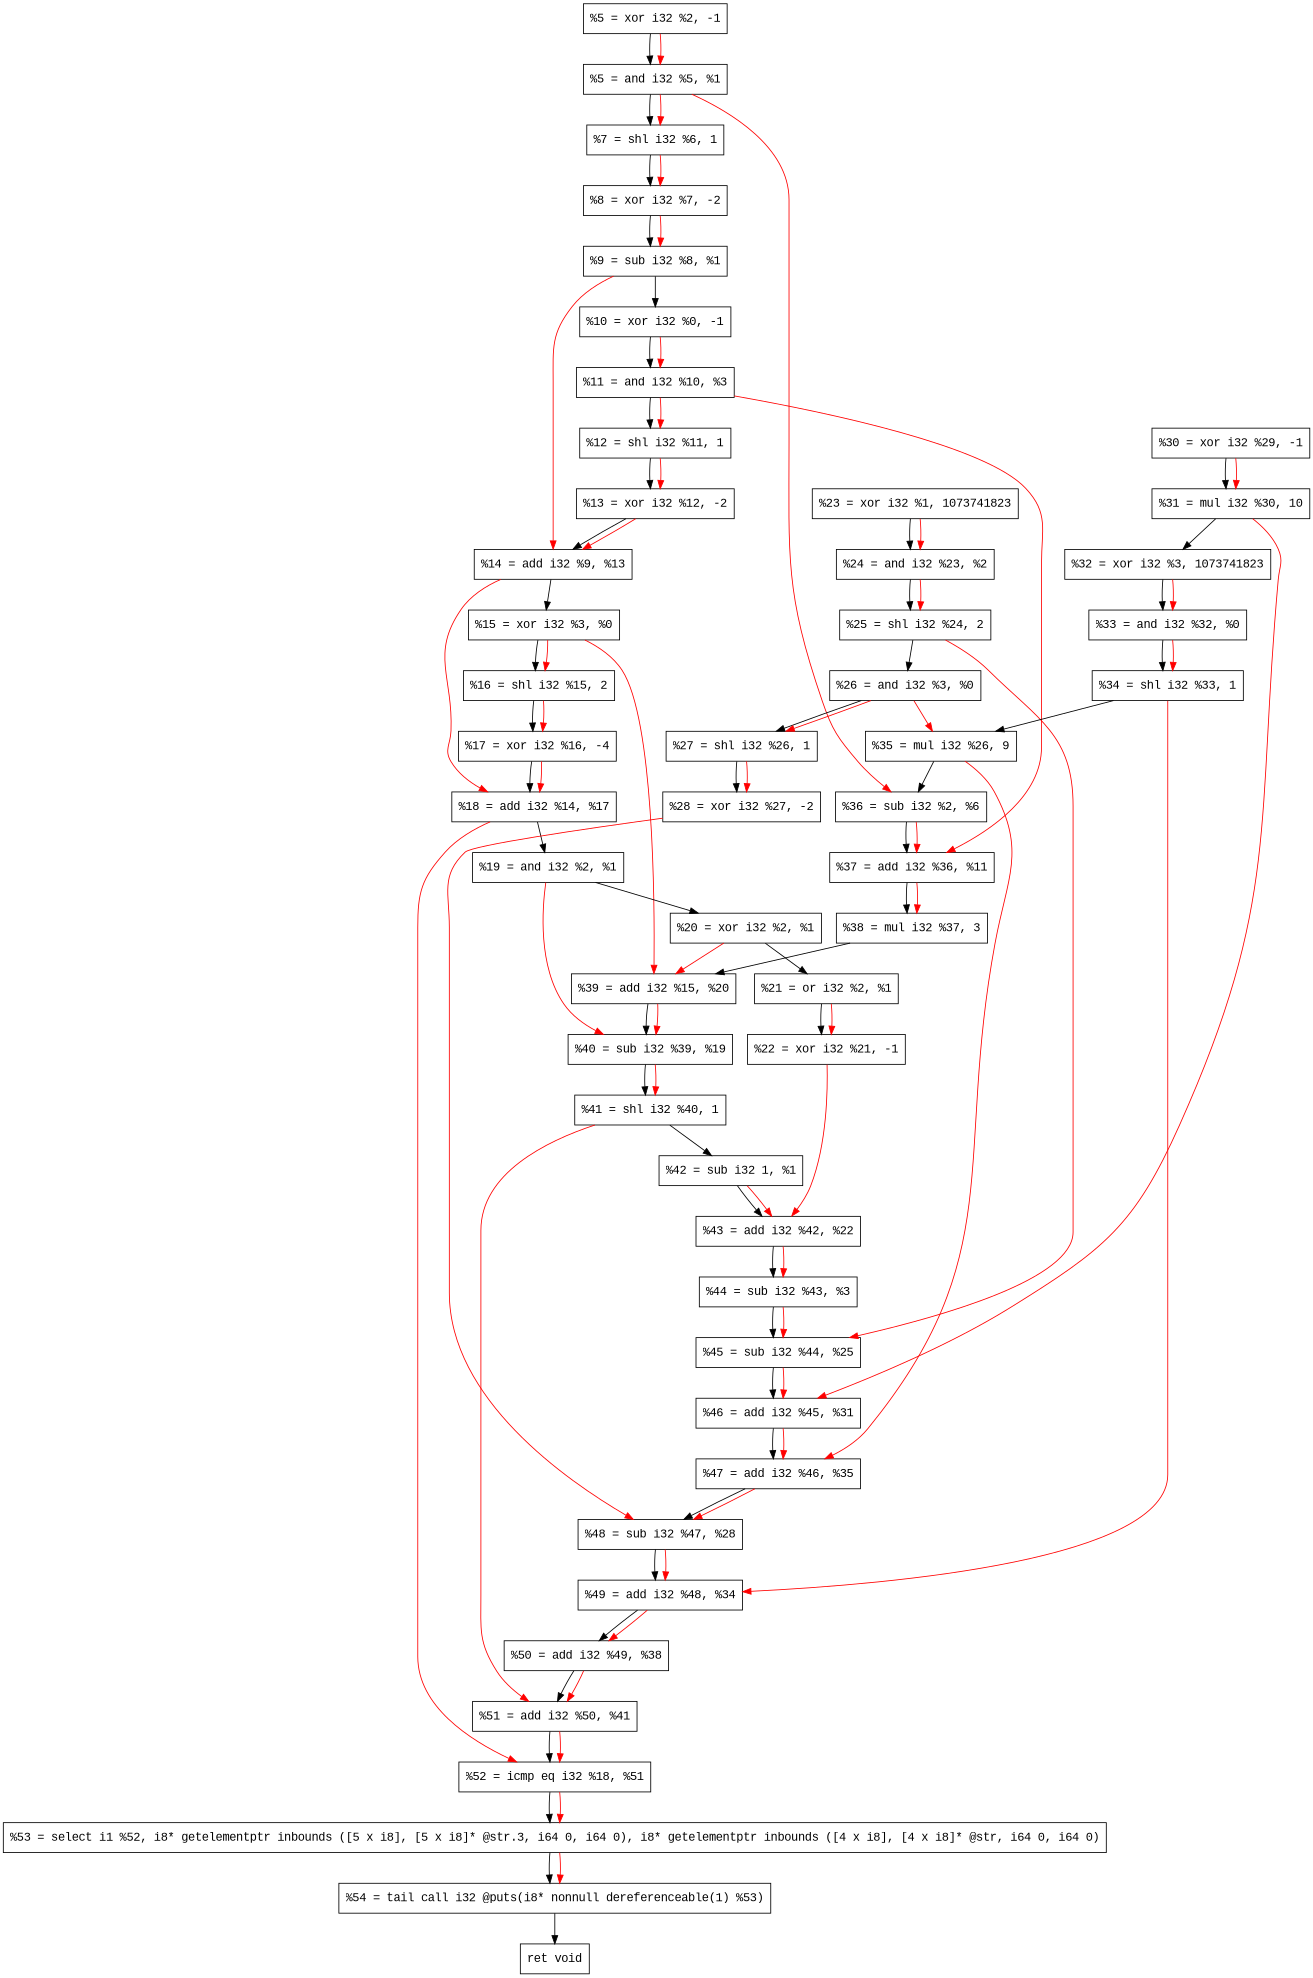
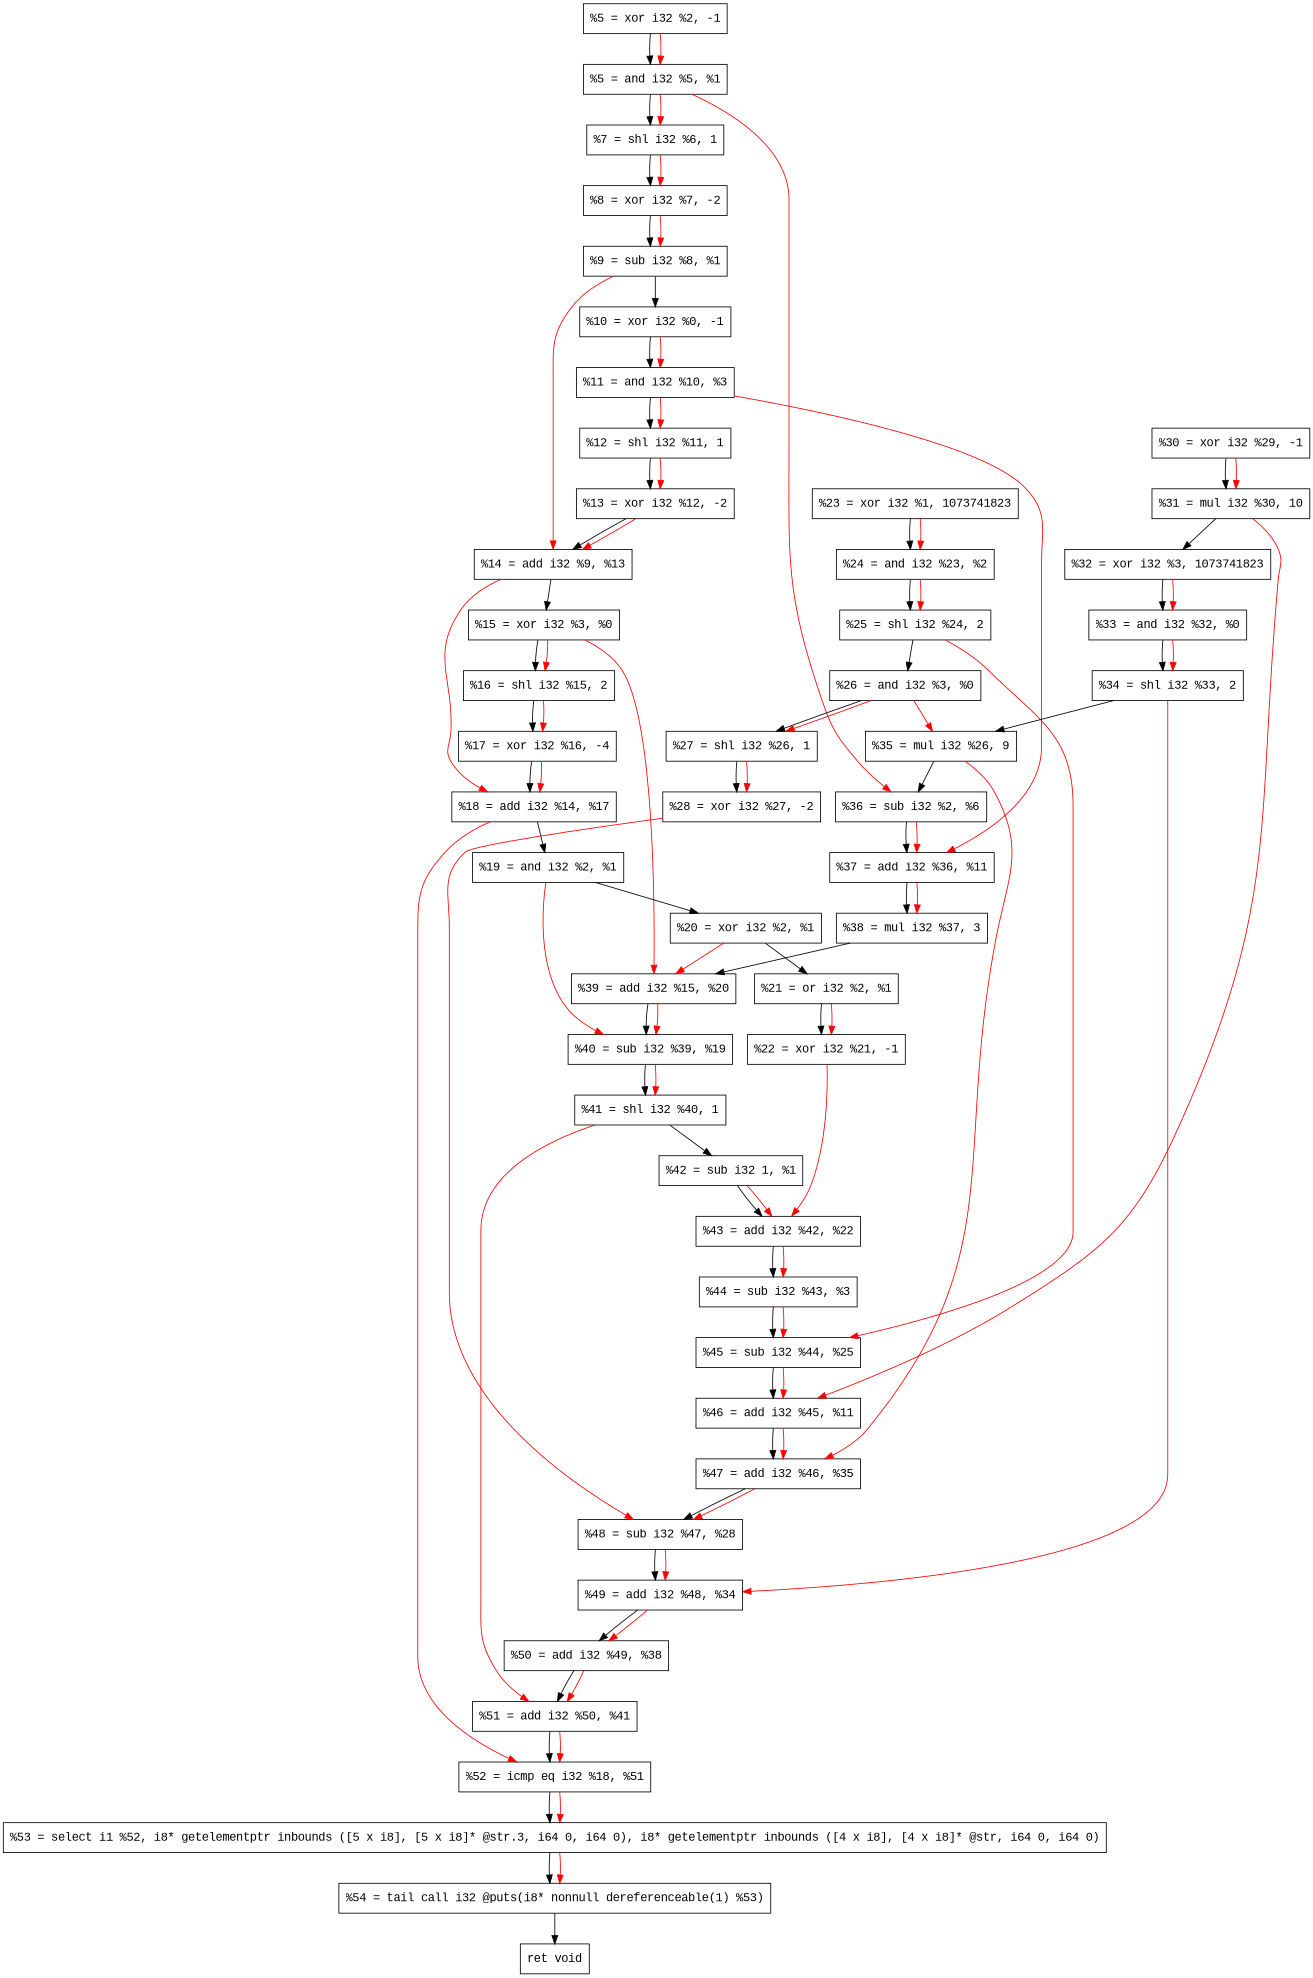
node "%34 = shl i32 %33, 1": label "%34 = shl i32 %33, 1" -> "%34 = shl i32 %33, 2"
node "%46 = add i32 %45, %31": label "%46 = add i32 %45, %31" -> "%46 = add i32 %45, %11"
